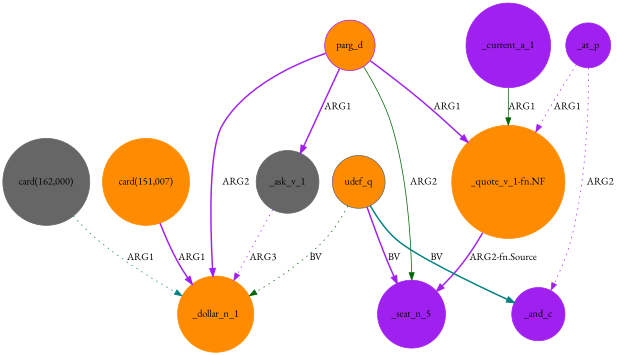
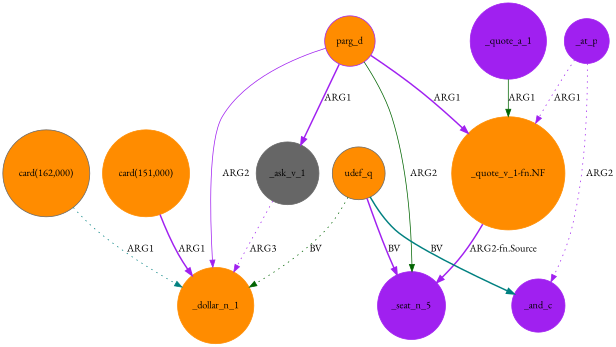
node "_current_a_1": label "_current_a_1" -> "_quote_a_1"
edge "parg_d" -> "_dollar_n_1": style bold -> solid
node "card(162,000)": fillcolor gray40 -> darkorange
node "card(151,007)": label "card(151,007)" -> "card(151,000)"
